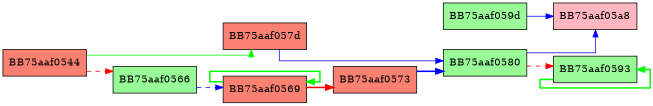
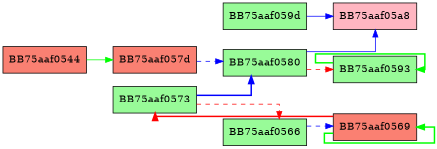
edge "BB75aaf057d" -> "BB75aaf0580": style solid -> dashed
edge "BB75aaf0544" -> "BB75aaf0566": now "BB75aaf0573" -> "BB75aaf0566"
node "BB75aaf0573": fillcolor salmon -> palegreen
